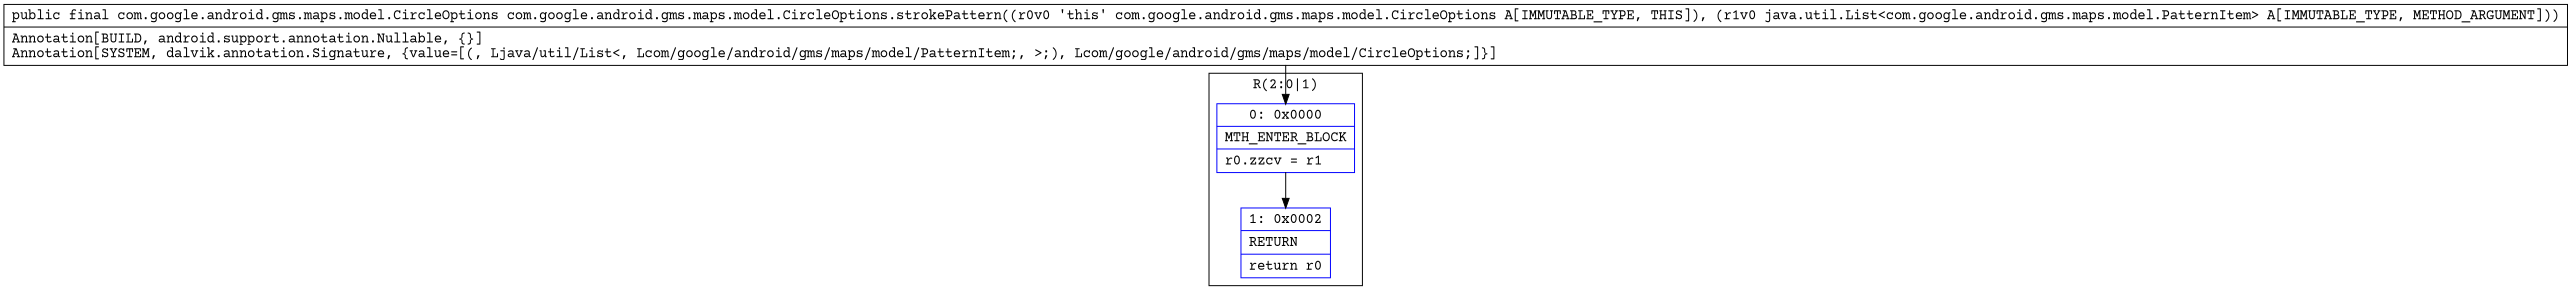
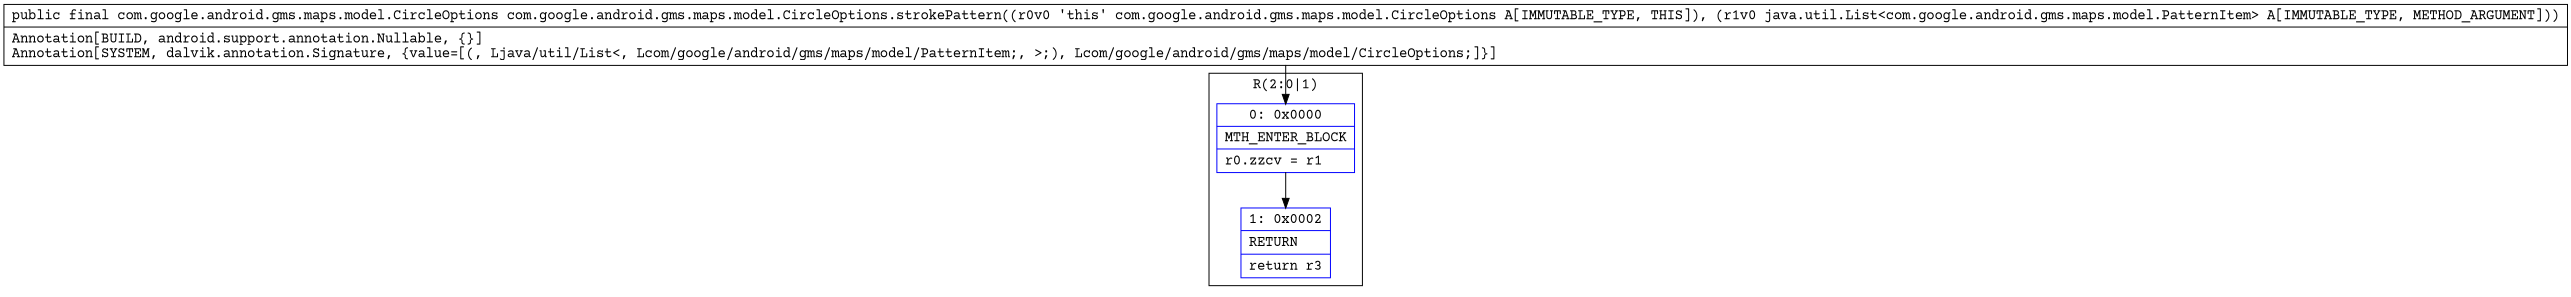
node "1: 0x0002": text "return r0" -> "return r3"
